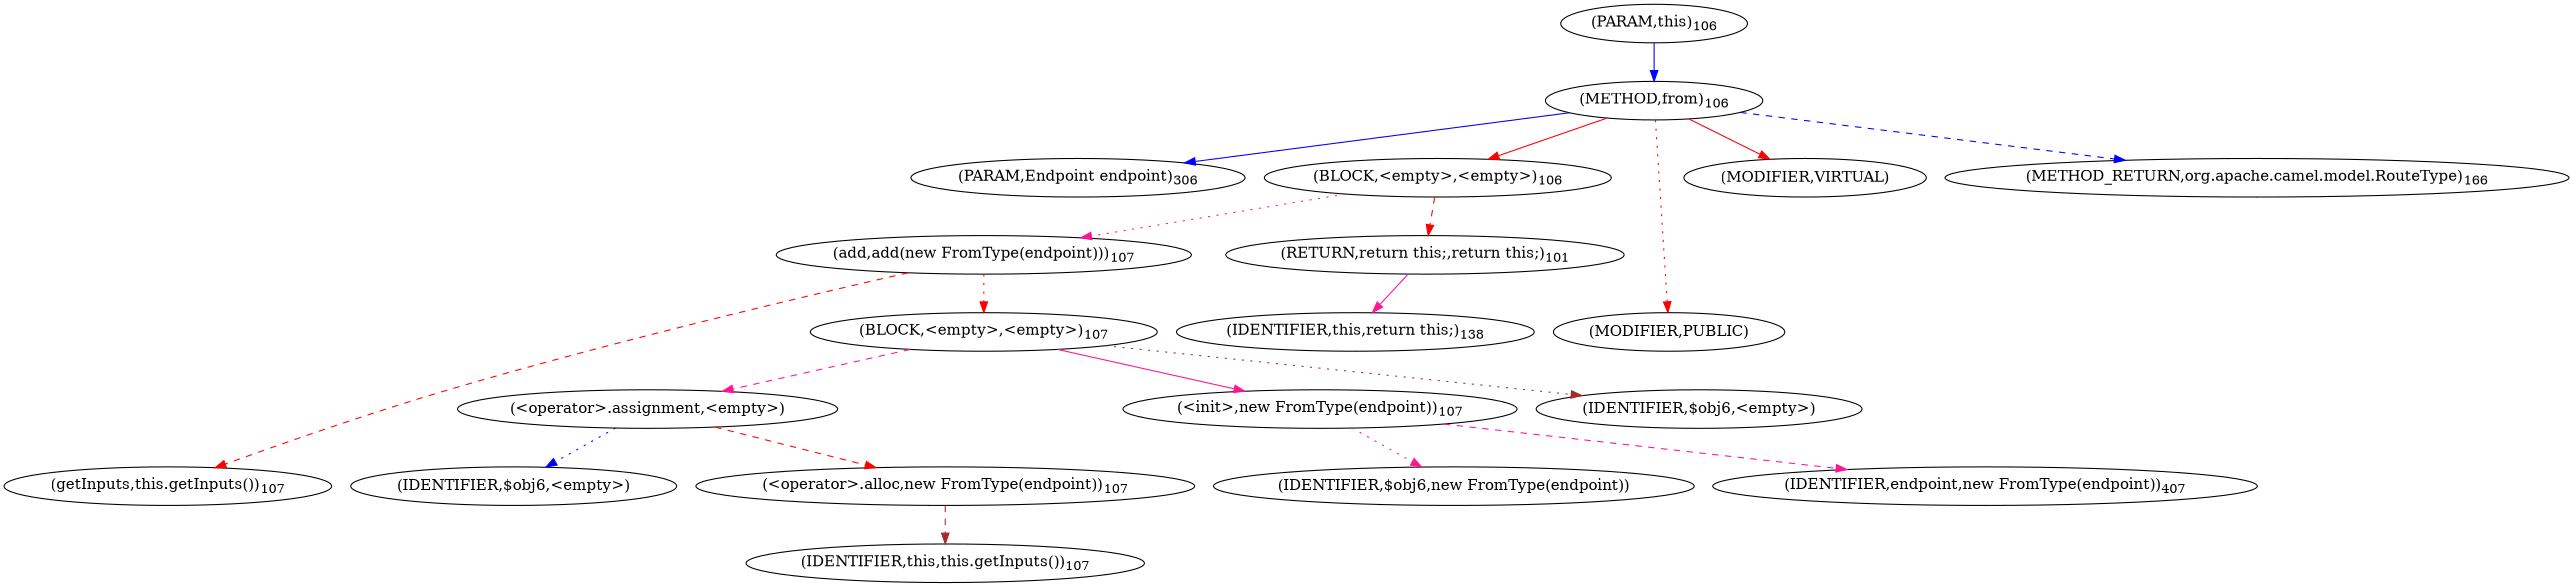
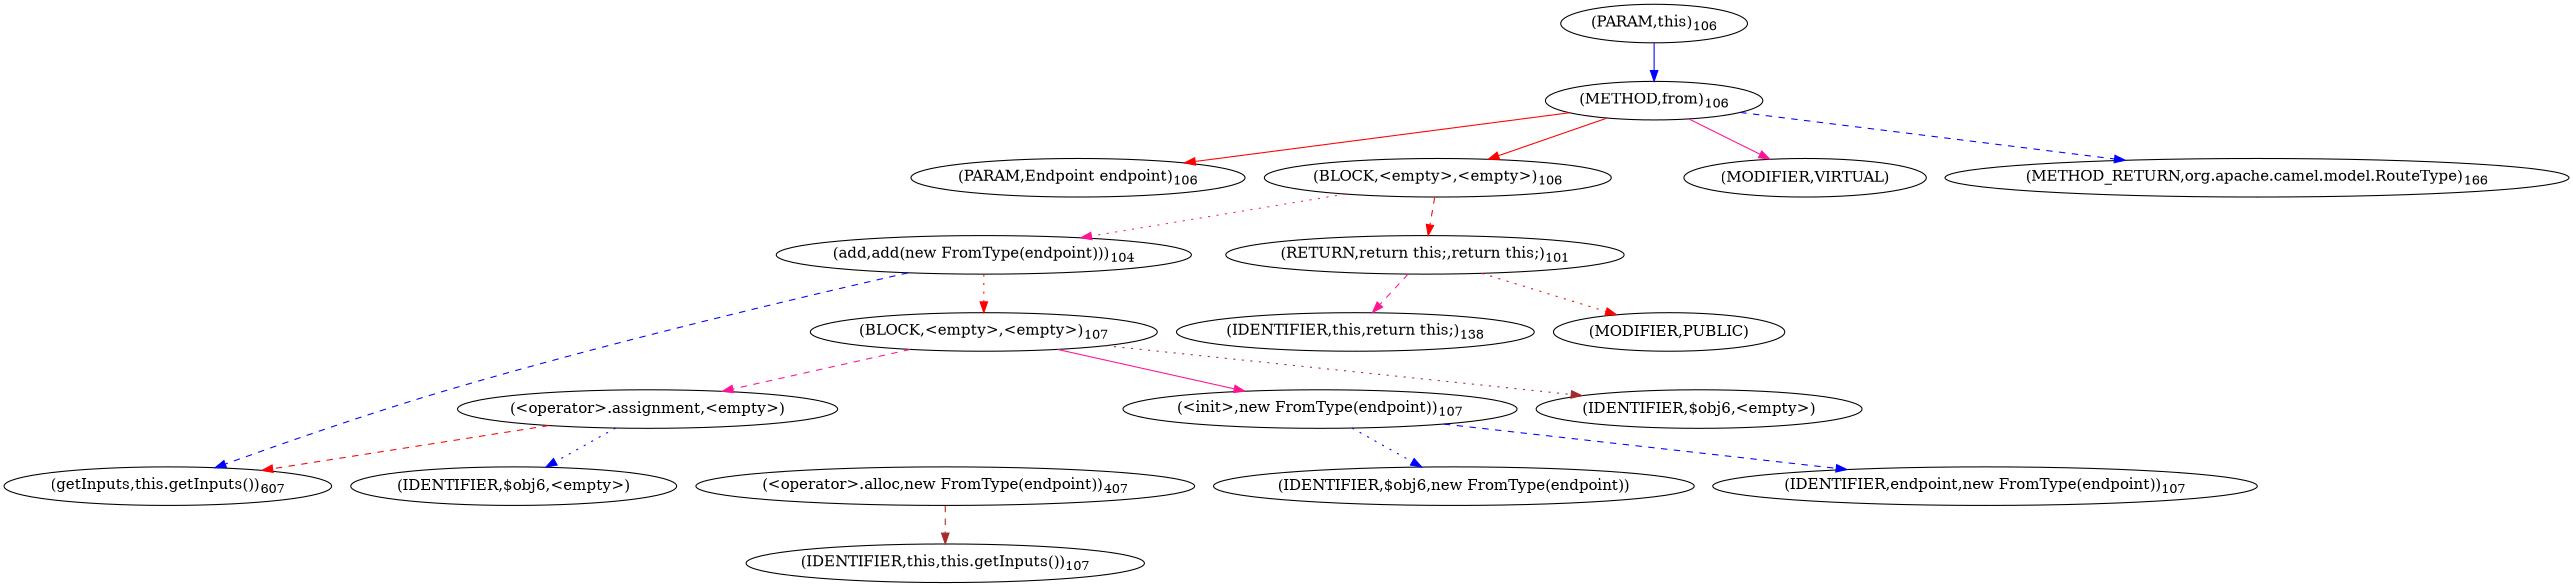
edge "(METHOD,from)" -> "(PARAM,Endpoint endpoint)": color blue -> red
edge "(METHOD,from)" -> "(MODIFIER,VIRTUAL)": color red -> deeppink
node "(PARAM,Endpoint endpoint)": text "306" -> "106"
edge "(METHOD,from)" -> "(MODIFIER,PUBLIC)": now "(RETURN,return this;,return this;)" -> "(MODIFIER,PUBLIC)"
node "(add,add(new FromType(endpoint)))": text "107" -> "104"
edge "(RETURN,return this;,return this;)" -> "(IDENTIFIER,this,return this;)": style solid -> dashed
edge "(add,add(new FromType(endpoint)))" -> "(getInputs,this.getInputs())": color red -> blue
edge "(<init>,new FromType(endpoint))" -> "(IDENTIFIER,$obj6,new FromType(endpoint))": color deeppink -> blue
edge "(<operator>.assignment,<empty>)" -> "(<operator>.alloc,new FromType(endpoint))": now "(<operator>.assignment,<empty>)" -> "(getInputs,this.getInputs())"
edge "(<init>,new FromType(endpoint))" -> "(IDENTIFIER,endpoint,new FromType(endpoint))": color deeppink -> blue
node "(getInputs,this.getInputs())": text "107" -> "607"
node "(<operator>.alloc,new FromType(endpoint))": text "107" -> "407"
node "(IDENTIFIER,endpoint,new FromType(endpoint))": text "407" -> "107"
